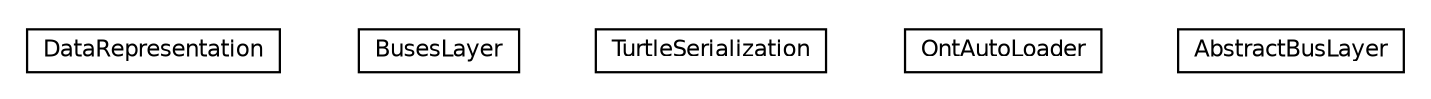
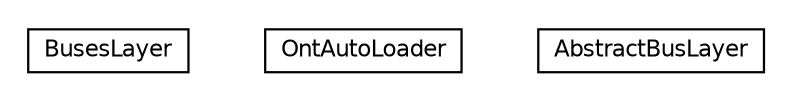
node "DataRepresentation": removed
node "TurtleSerialization": removed
